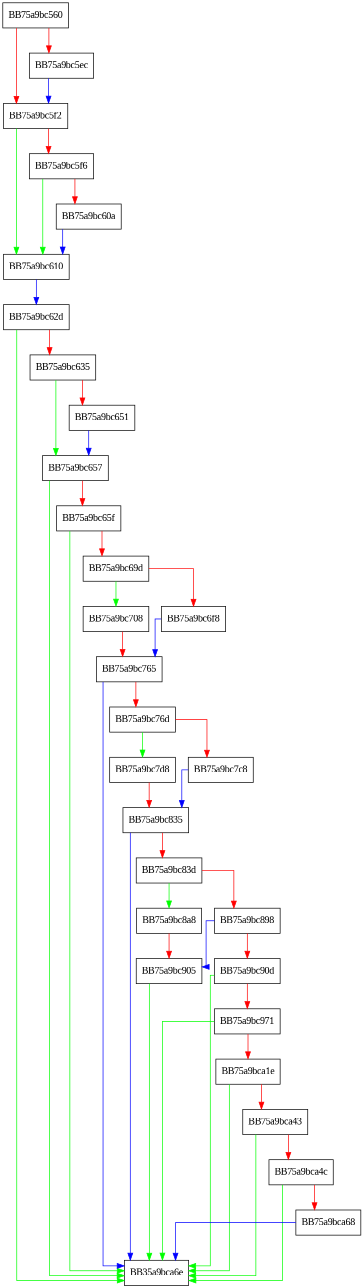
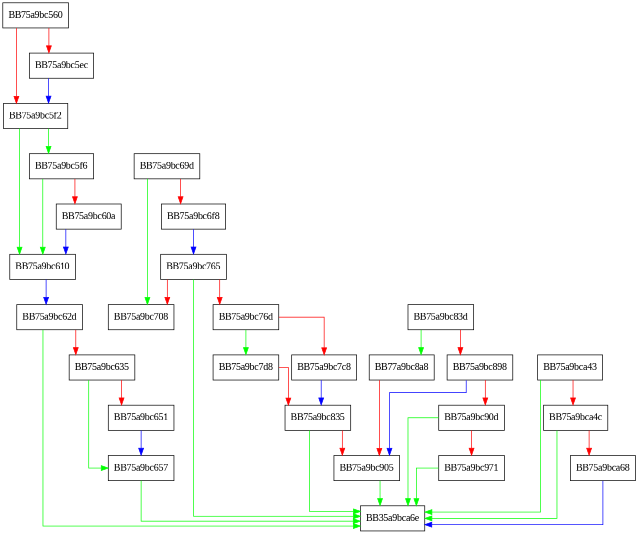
edge "BB75a9bc5f2" -> "BB75a9bc5f6": color red -> green
node "BB75a9bc65f": removed
edge "BB75a9bc708" -> "BB75a9bc765": reversed
edge "BB75a9bc835" -> "BB75a9bc83d": now "BB75a9bc835" -> "BB75a9bc905"
node "BB75a9bc8a8": label "BB75a9bc8a8" -> "BB77a9bc8a8"
edge "BB75a9bc765" -> "BB35a9bca6e": color blue -> green
edge "BB75a9bc835" -> "BB35a9bca6e": color blue -> green
node "BB75a9bca1e": removed
